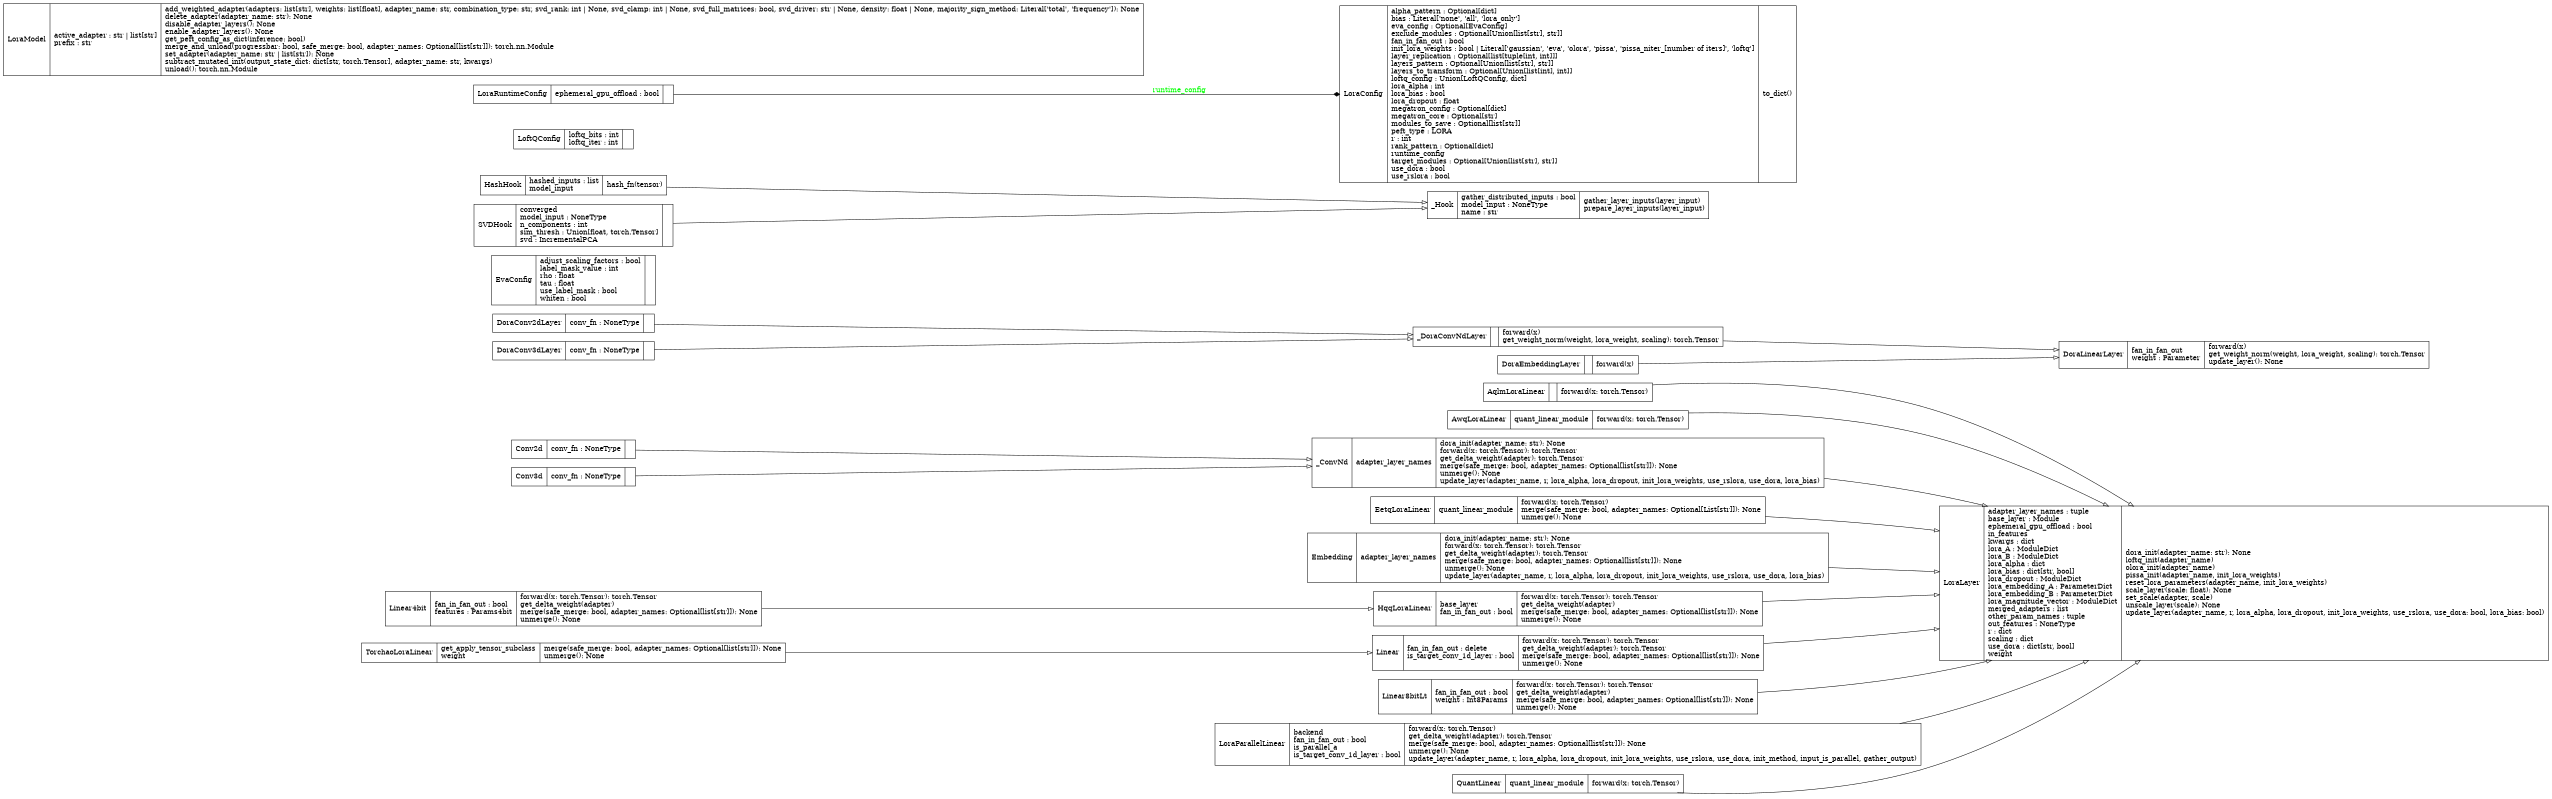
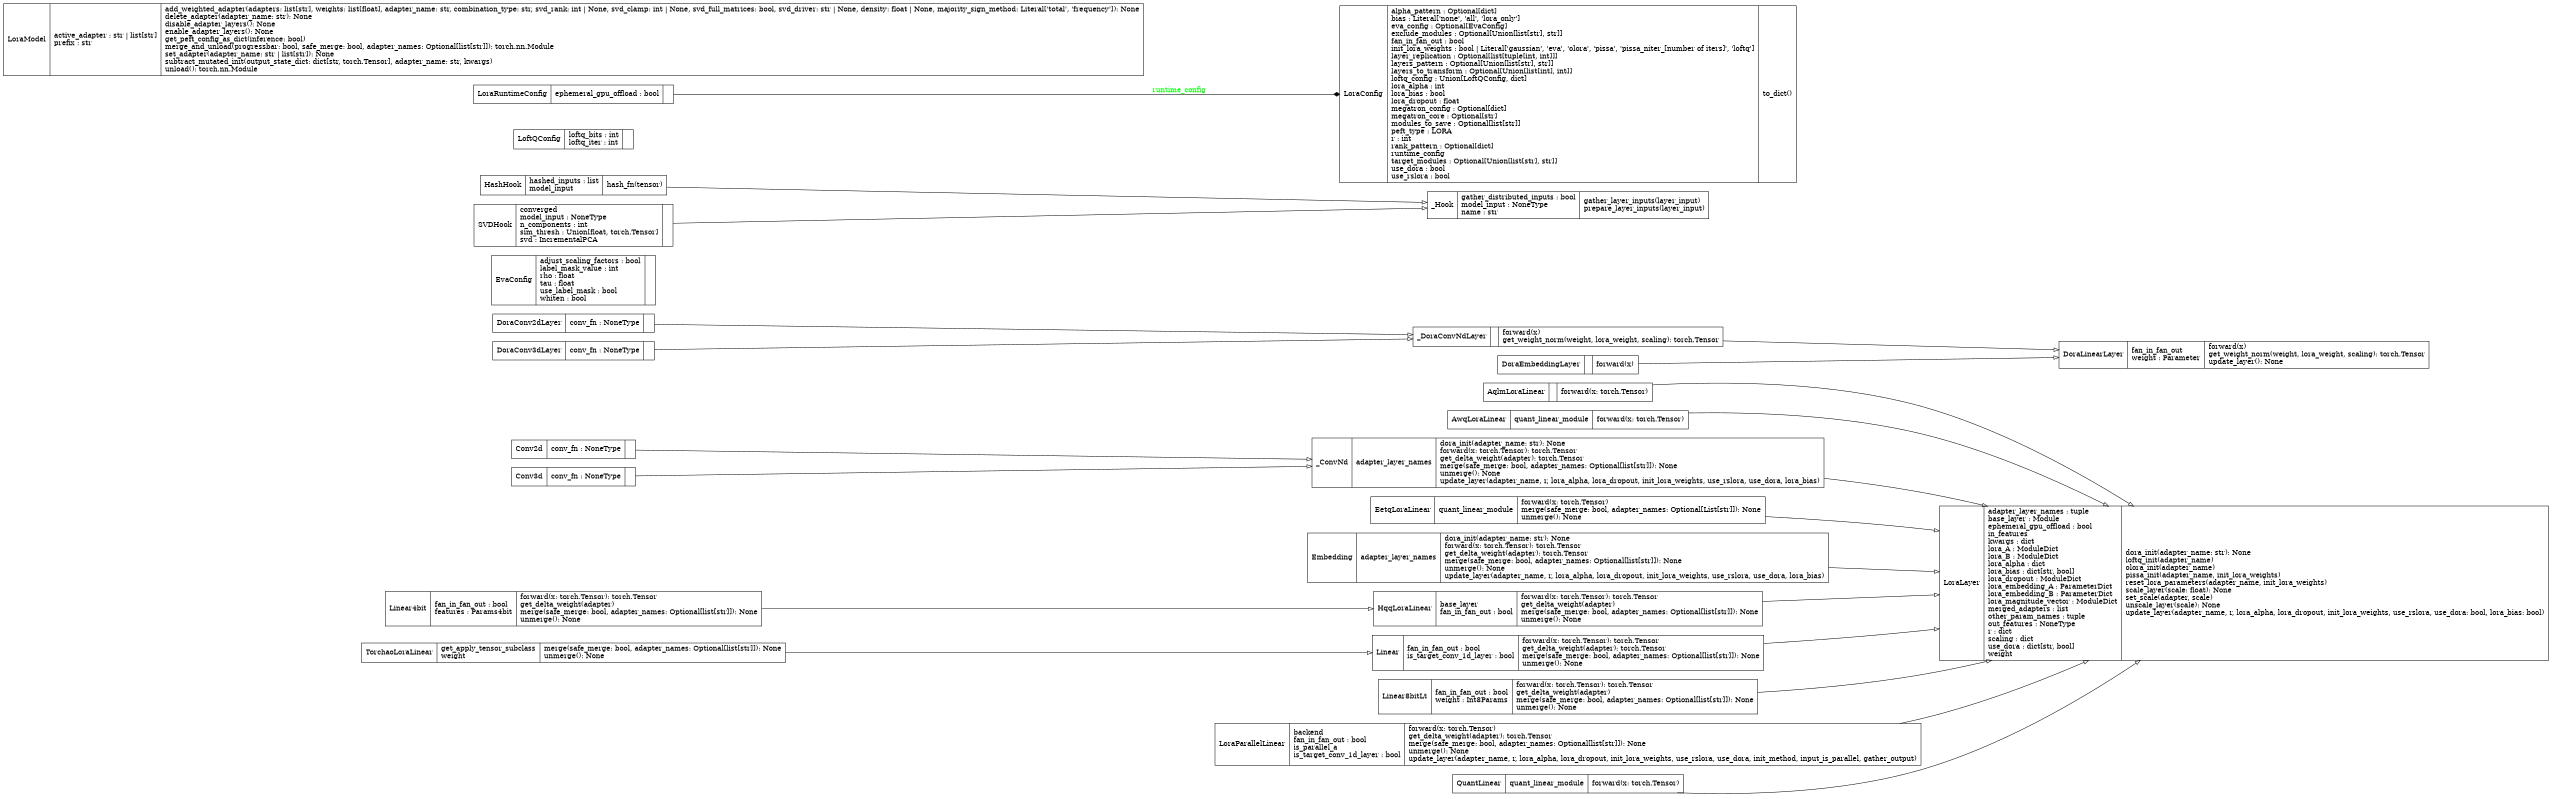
node "Linear": text "fan_in_fan_out : delete" -> "fan_in_fan_out : bool"
